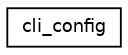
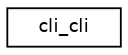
node "cli_config": label "cli_config" -> "cli_cli"
